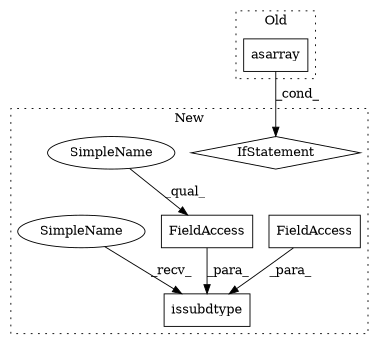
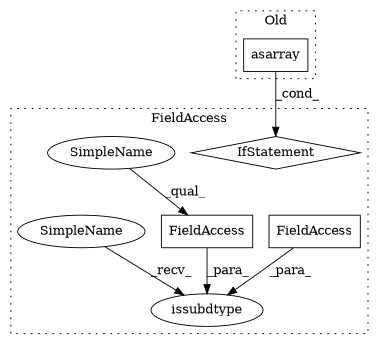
cluster "New": label "New" -> "FieldAccess"
node "issubdtype": shape box -> ellipse
